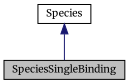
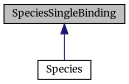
edge "SpeciesSingleBinding" -> "Species": reversed
